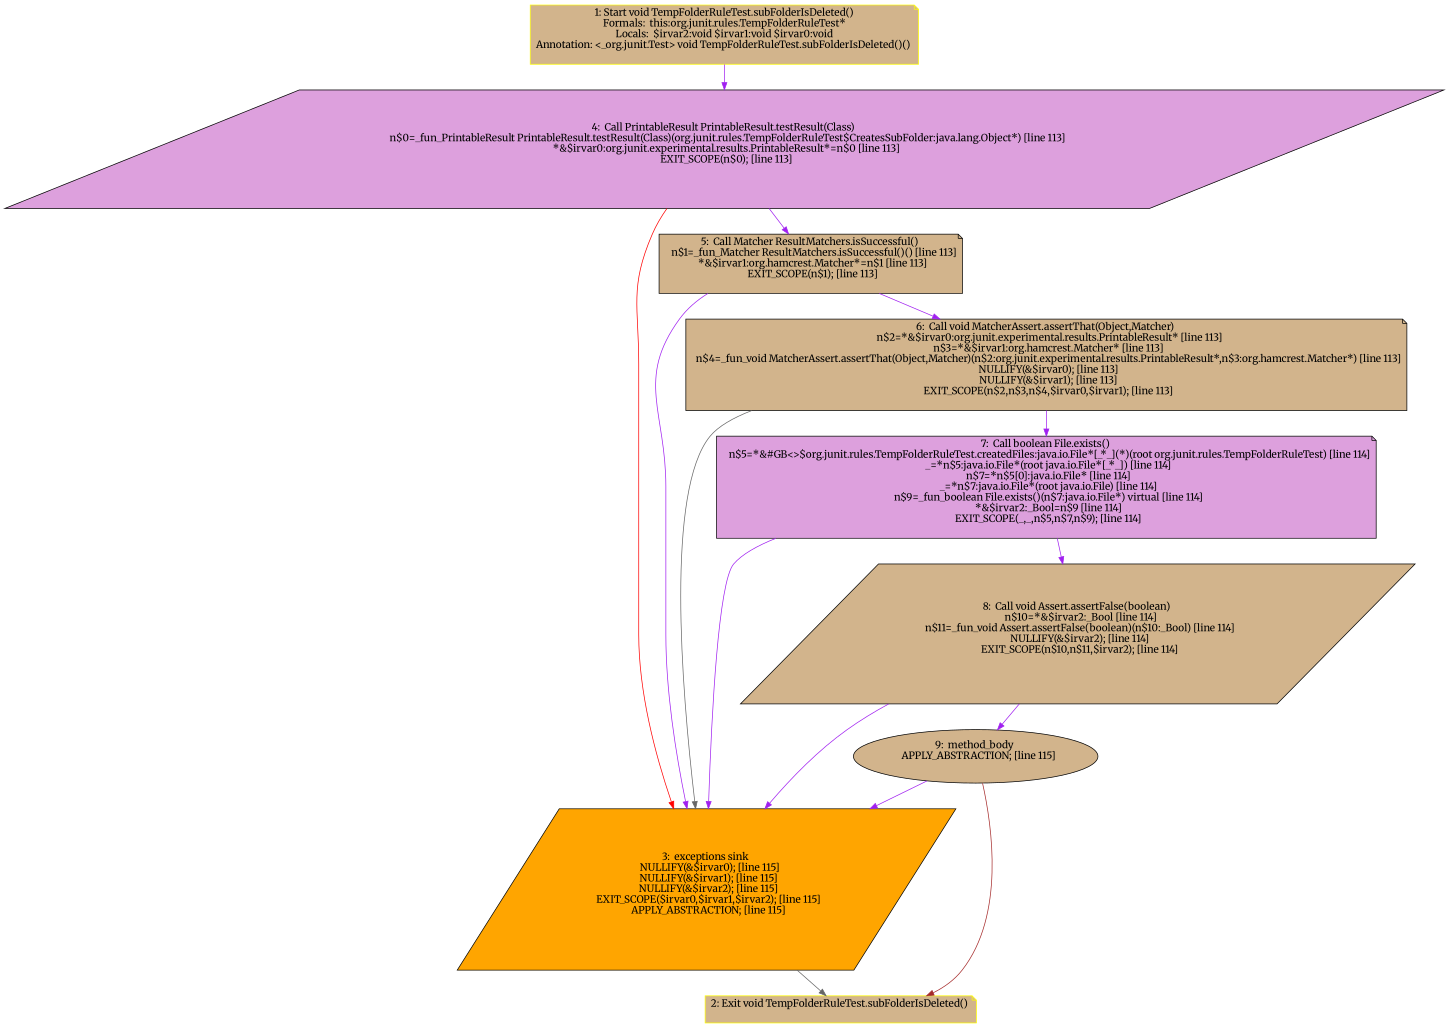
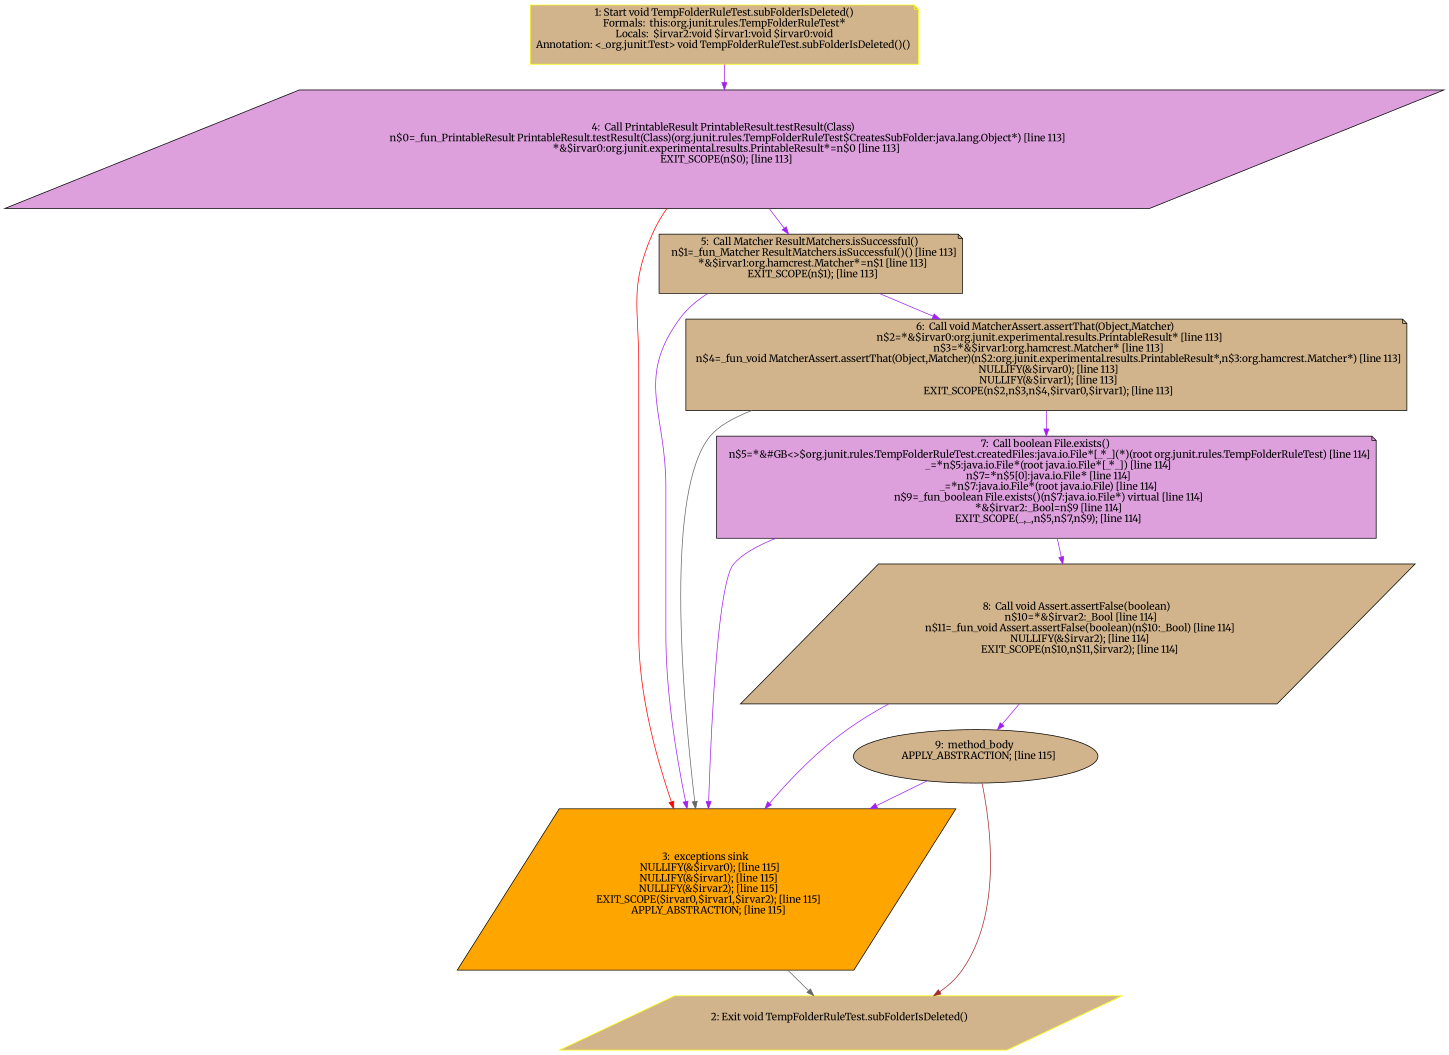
node "2: Exit void TempFolderRuleTest.subFolderIsDeleted()": shape note -> parallelogram
